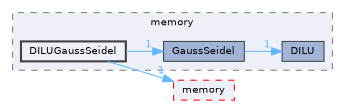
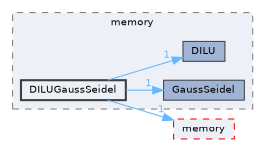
edge "GaussSeidel" -> "DILU": now "DILUGaussSeidel" -> "DILU"
